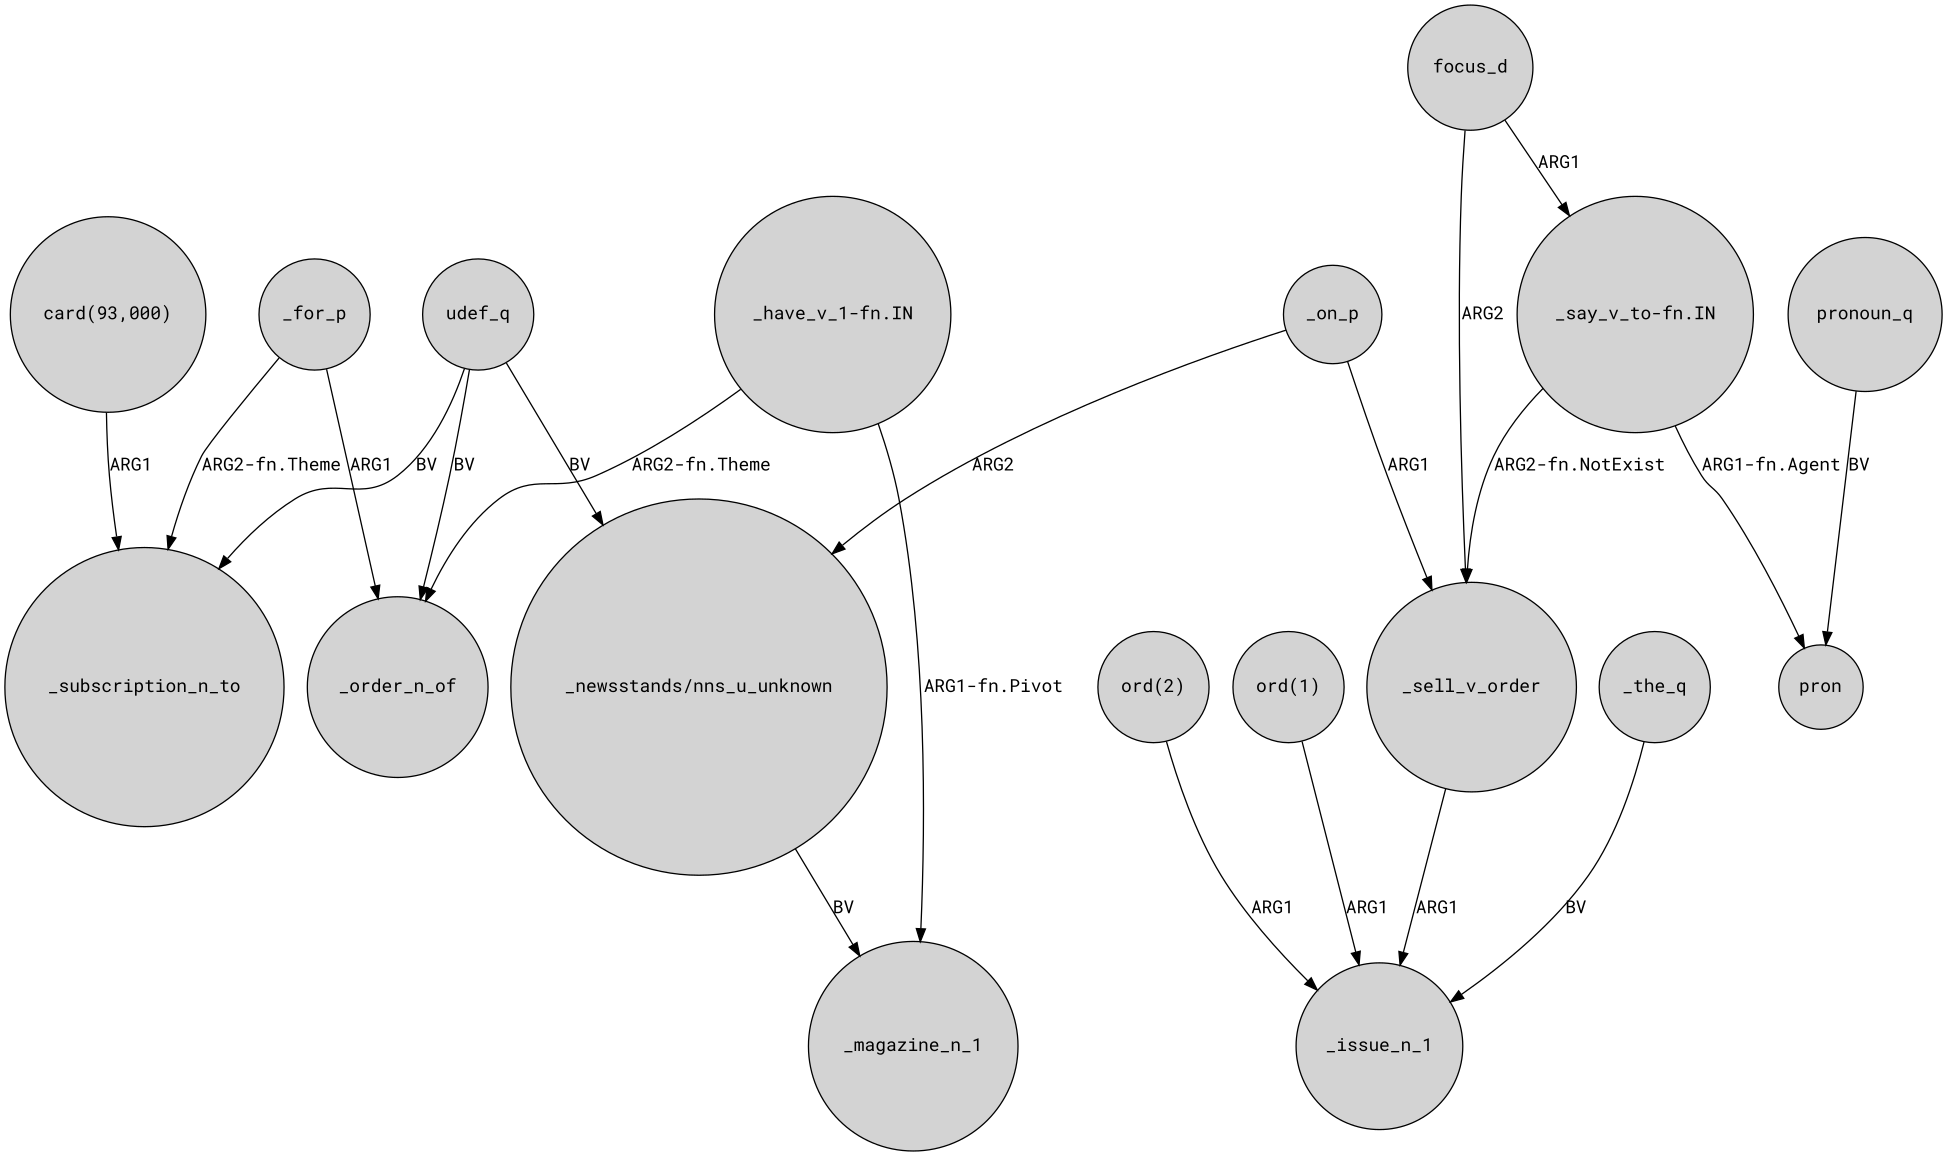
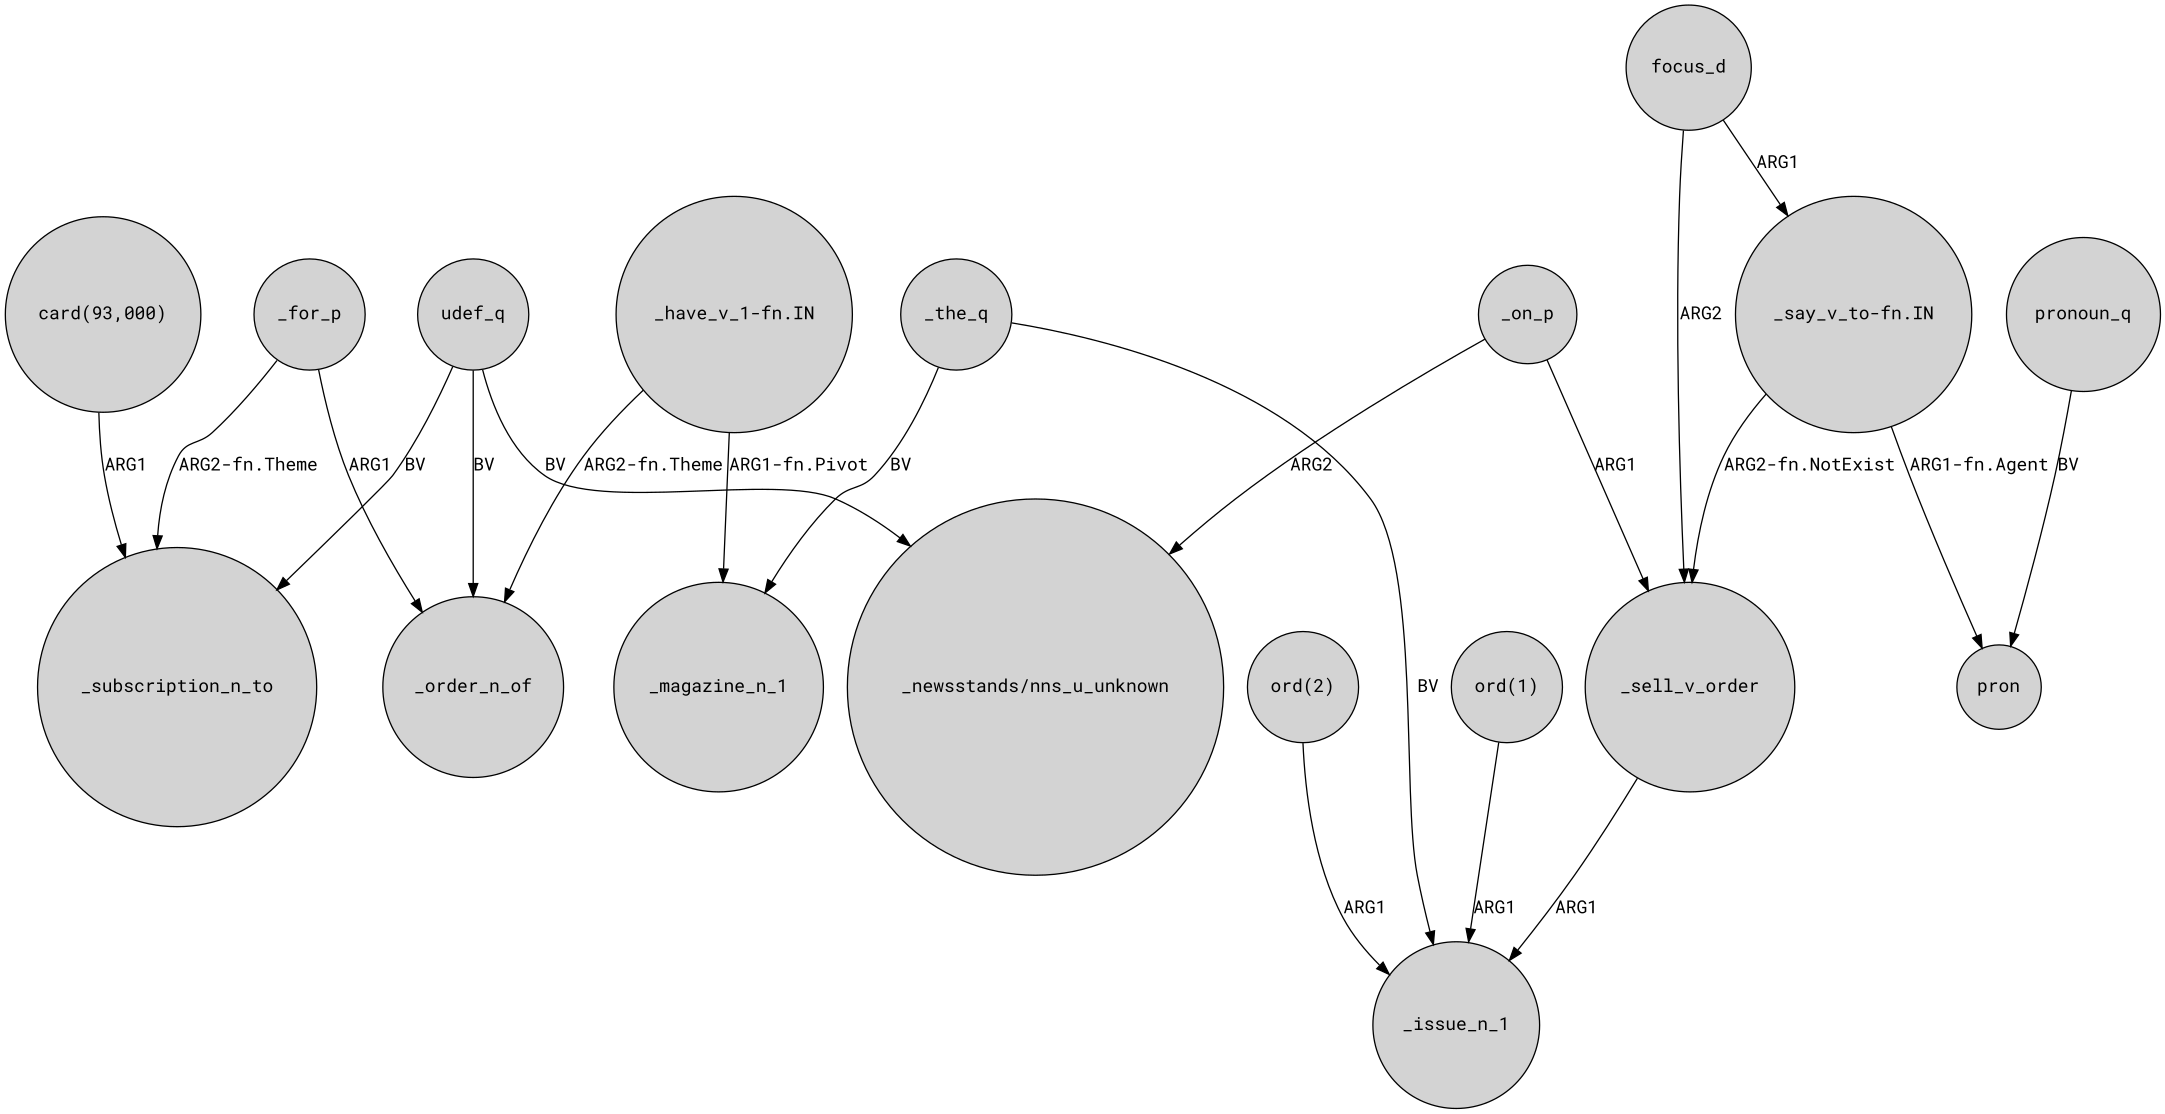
edge "_newsstands/nns_u_unknown" -> "_magazine_n_1": now "_the_q" -> "_magazine_n_1"
